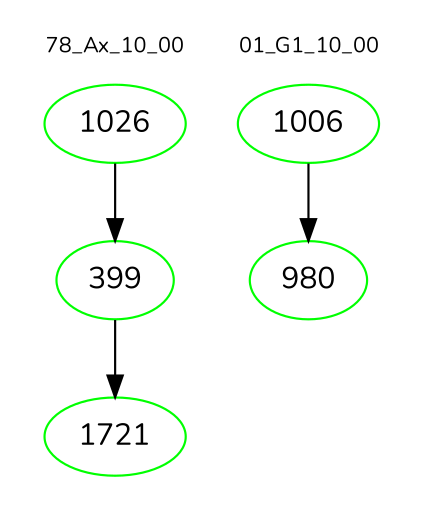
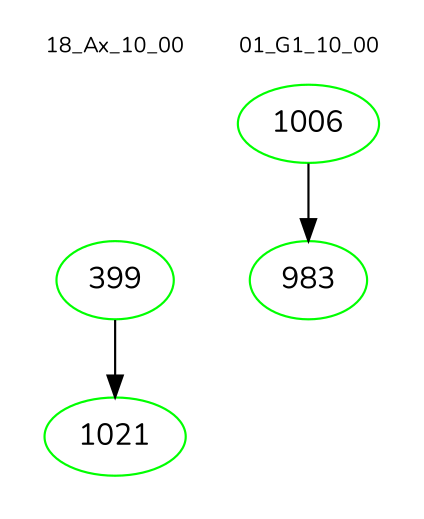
cluster "78_Ax_10_00": label "78_Ax_10_00" -> "18_Ax_10_00"
node "1026": removed
node "980": label "980" -> "983"
node "1721": label "1721" -> "1021"
